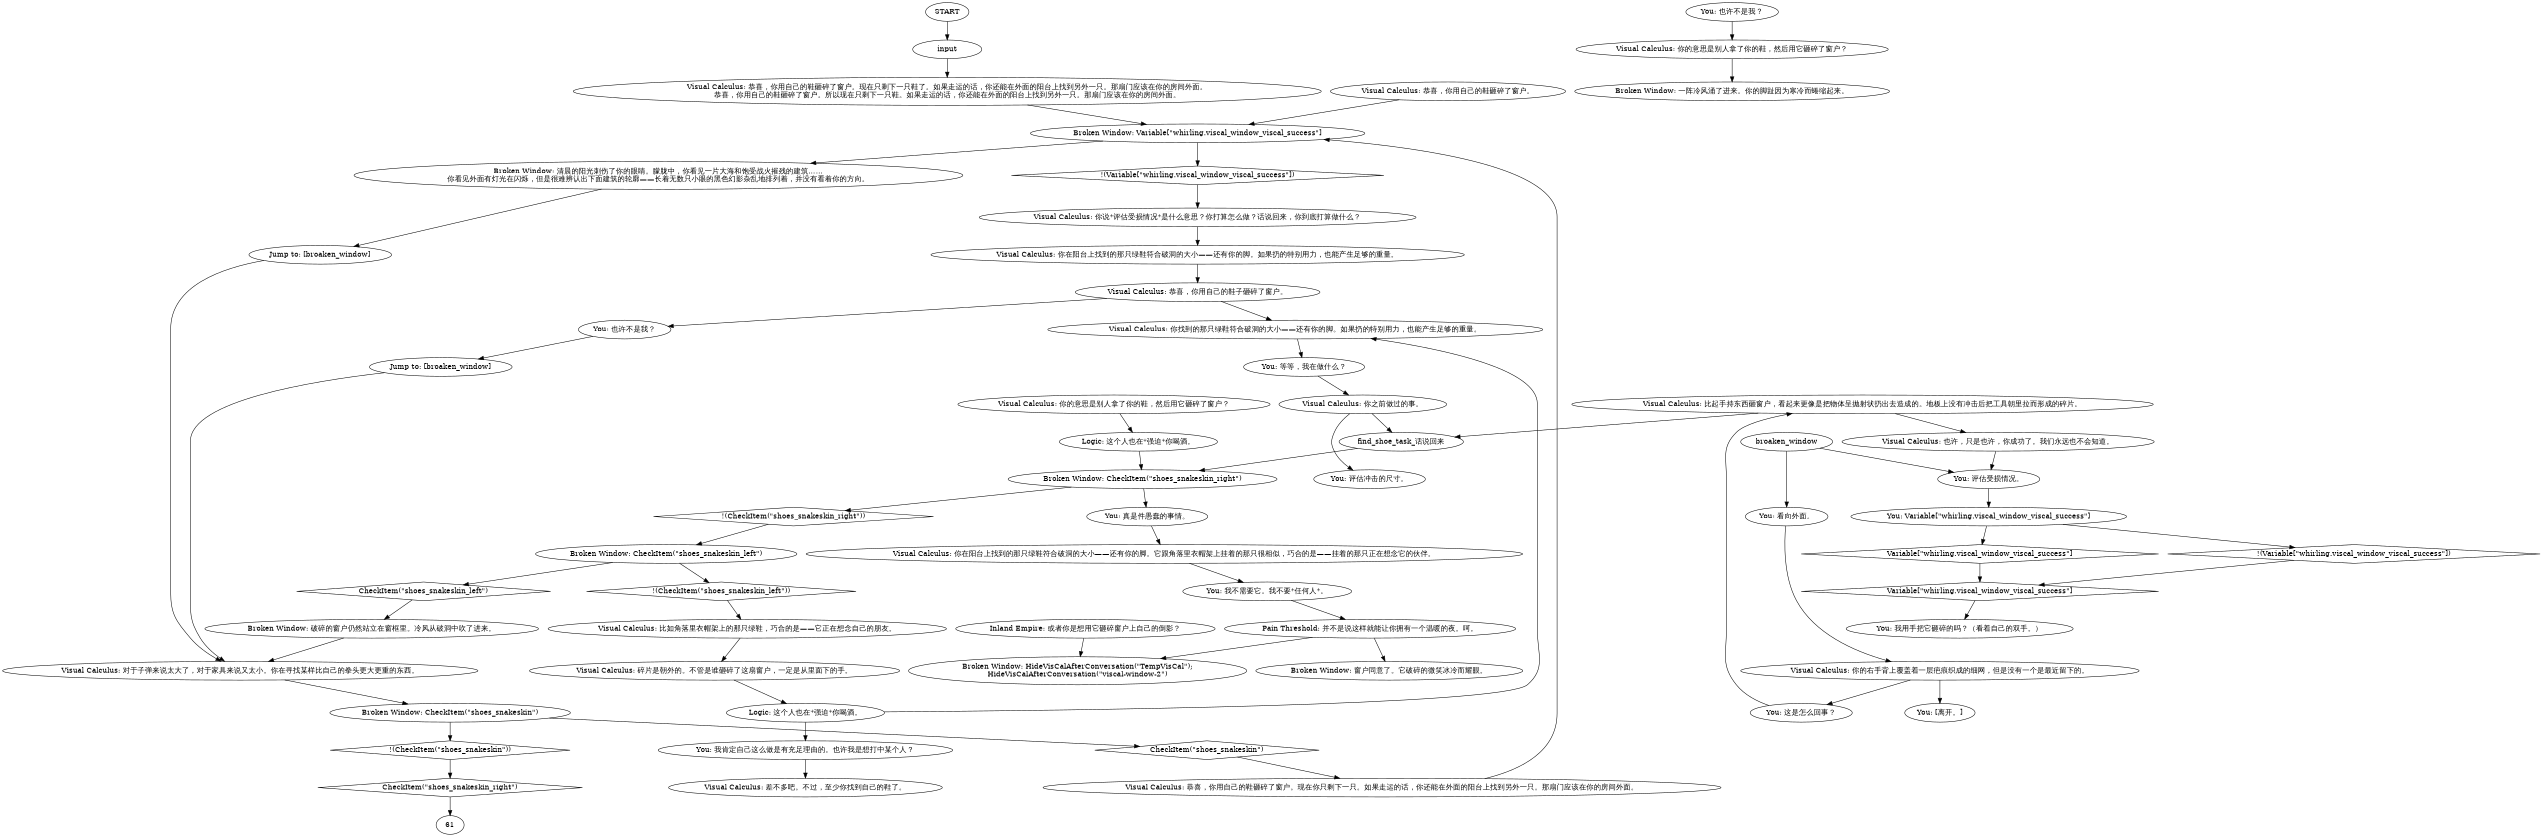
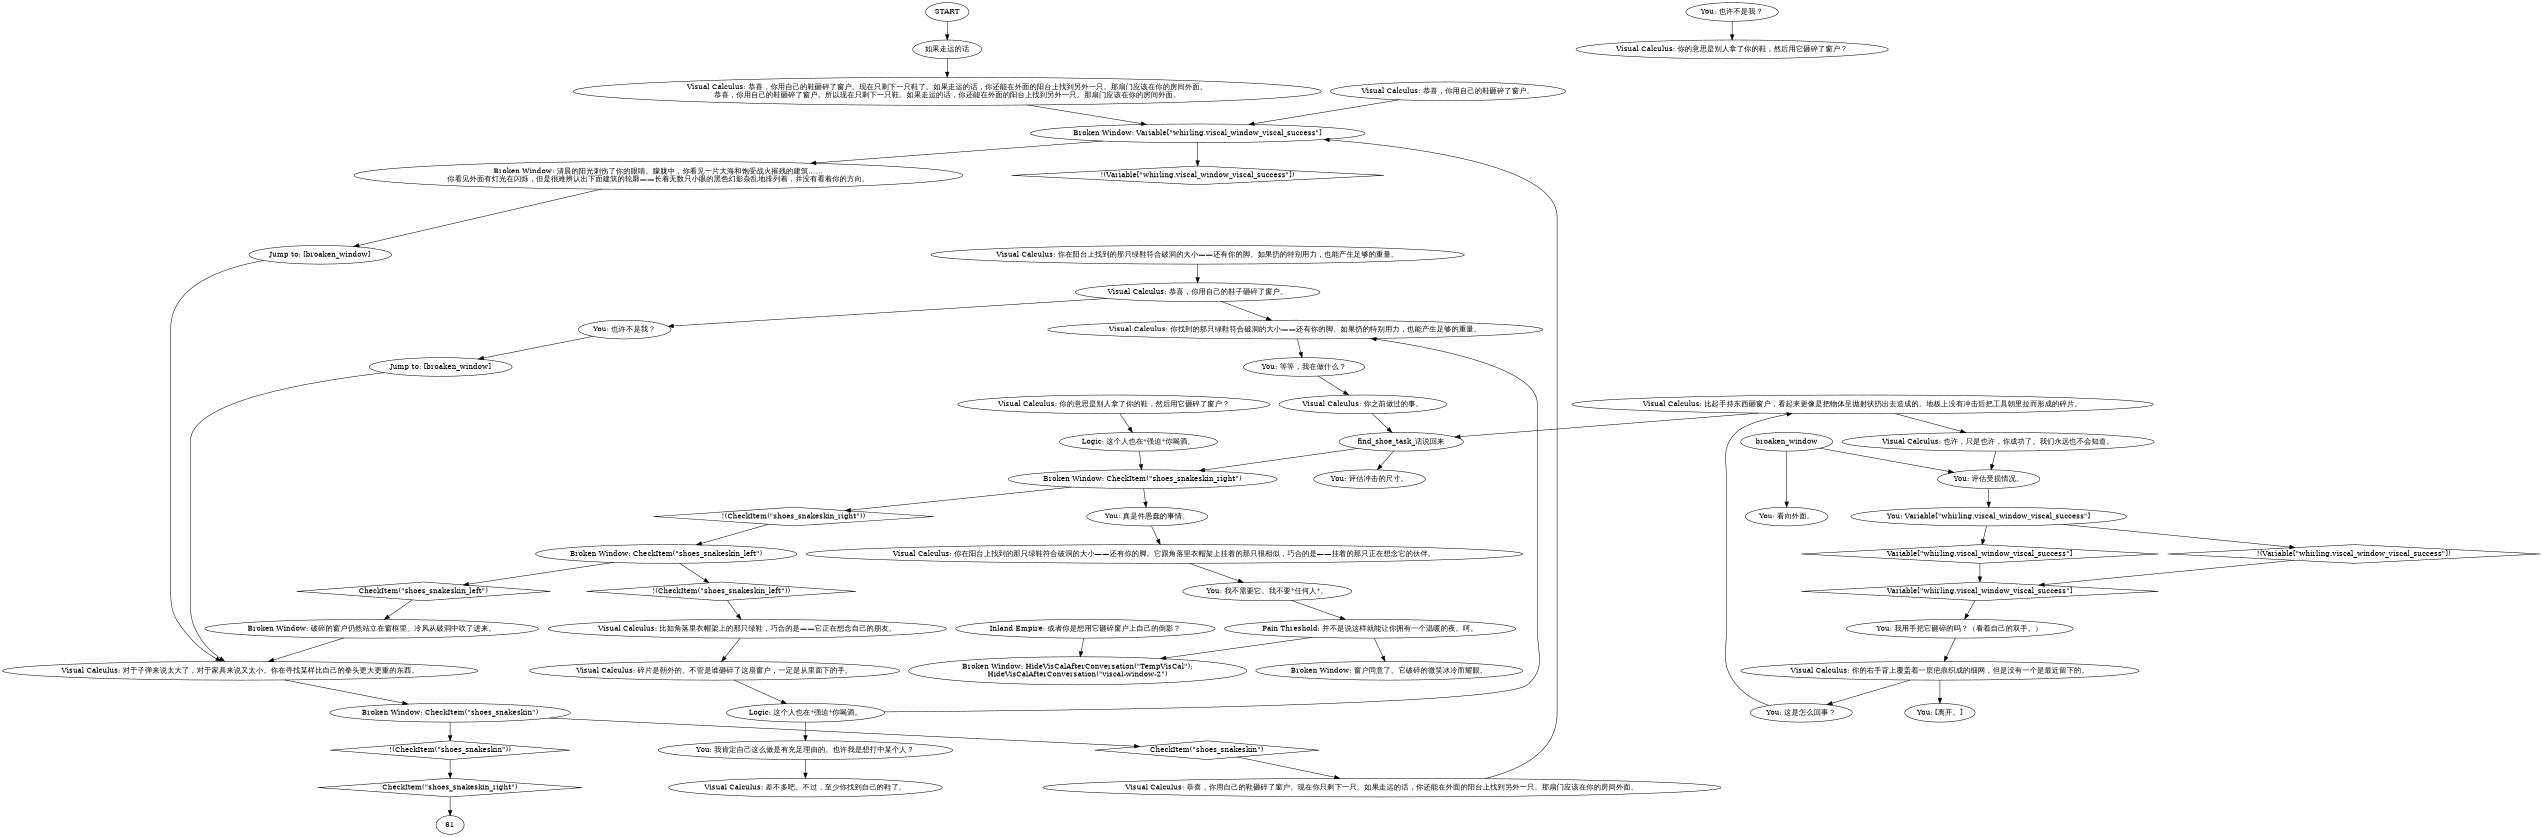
node "input": label "input" -> "如果走运的话"
node "Broken Window: 一阵冷风涌了进来。你的脚趾因为寒冷而蜷缩起来。": removed
node "Visual Calculus: 你说*评估受损情况*是什么意思？你打算怎么做？话说回来，你到底打算做什么？": removed
edge "Visual Calculus: 你之前做过的事。" -> "You: 评估冲击的尺寸。": now "find_shoe_task_话说回来" -> "You: 评估冲击的尺寸。"
edge "You: 看向外面。" -> "Visual Calculus: 你的右手背上覆盖着一层疤痕织成的细网，但是没有一个是最近留下的。": now "You: 我用手把它砸碎的吗？（看着自己的双手。）" -> "Visual Calculus: 你的右手背上覆盖着一层疤痕织成的细网，但是没有一个是最近留下的。"
